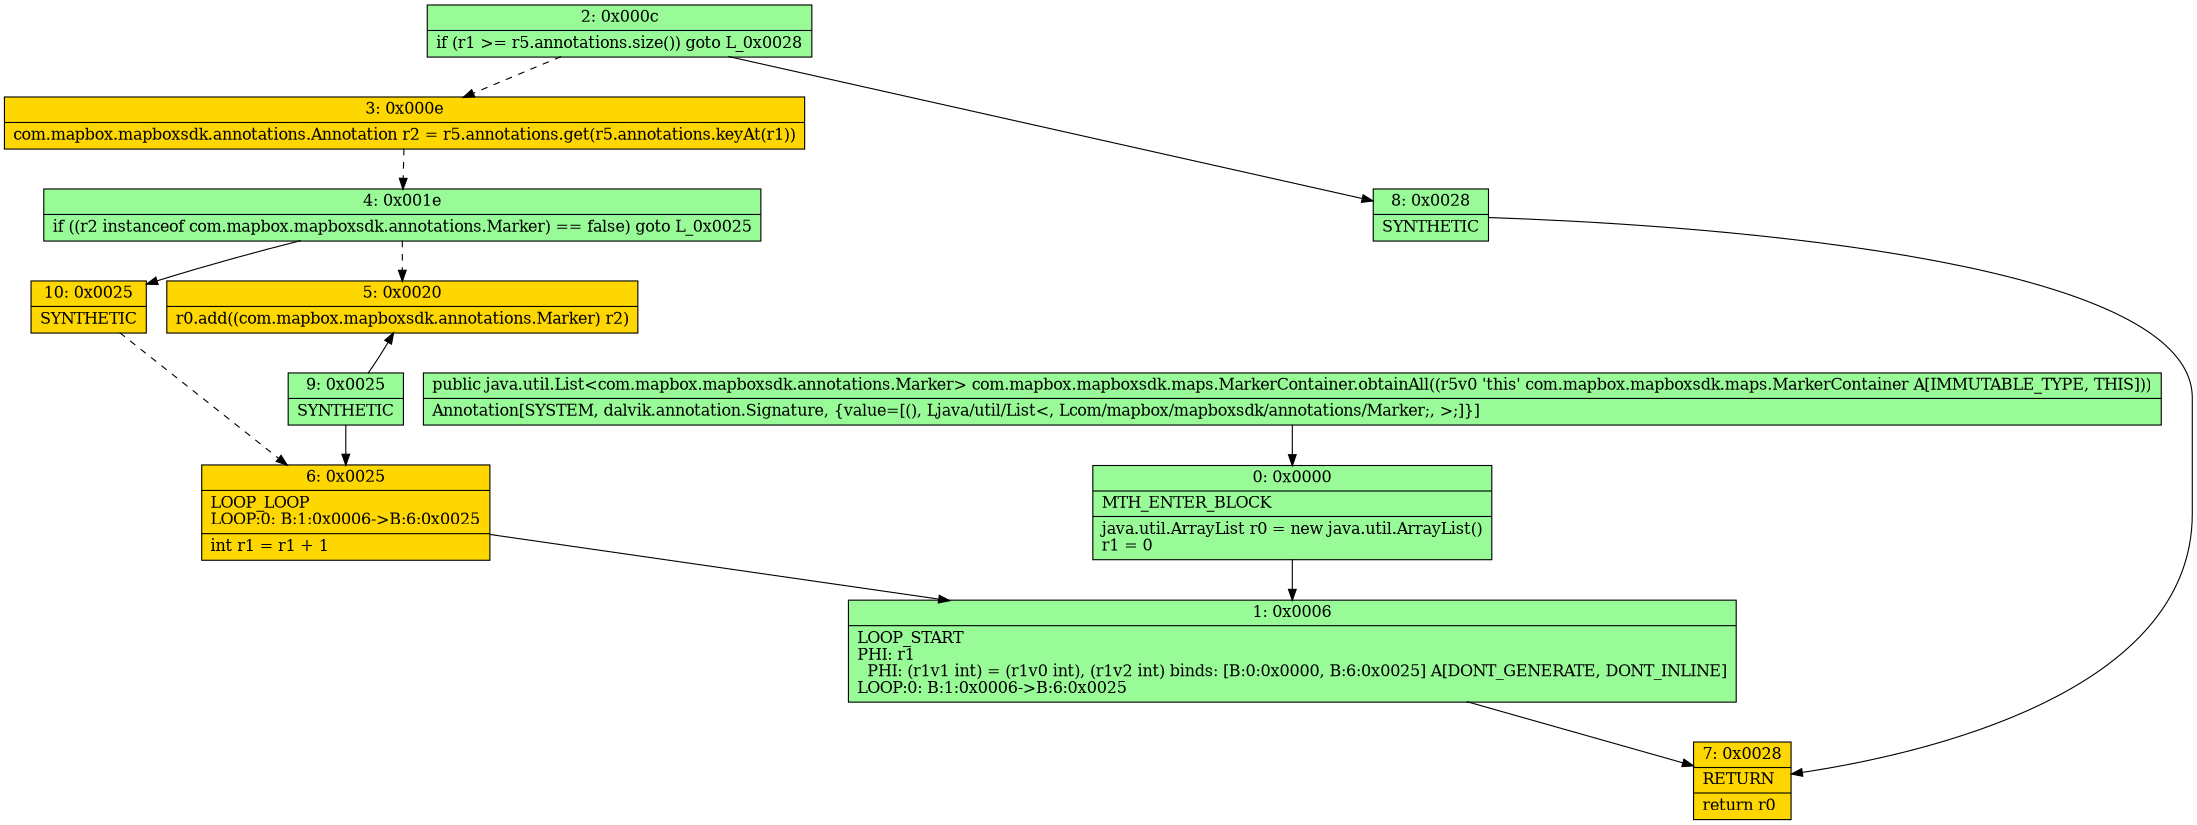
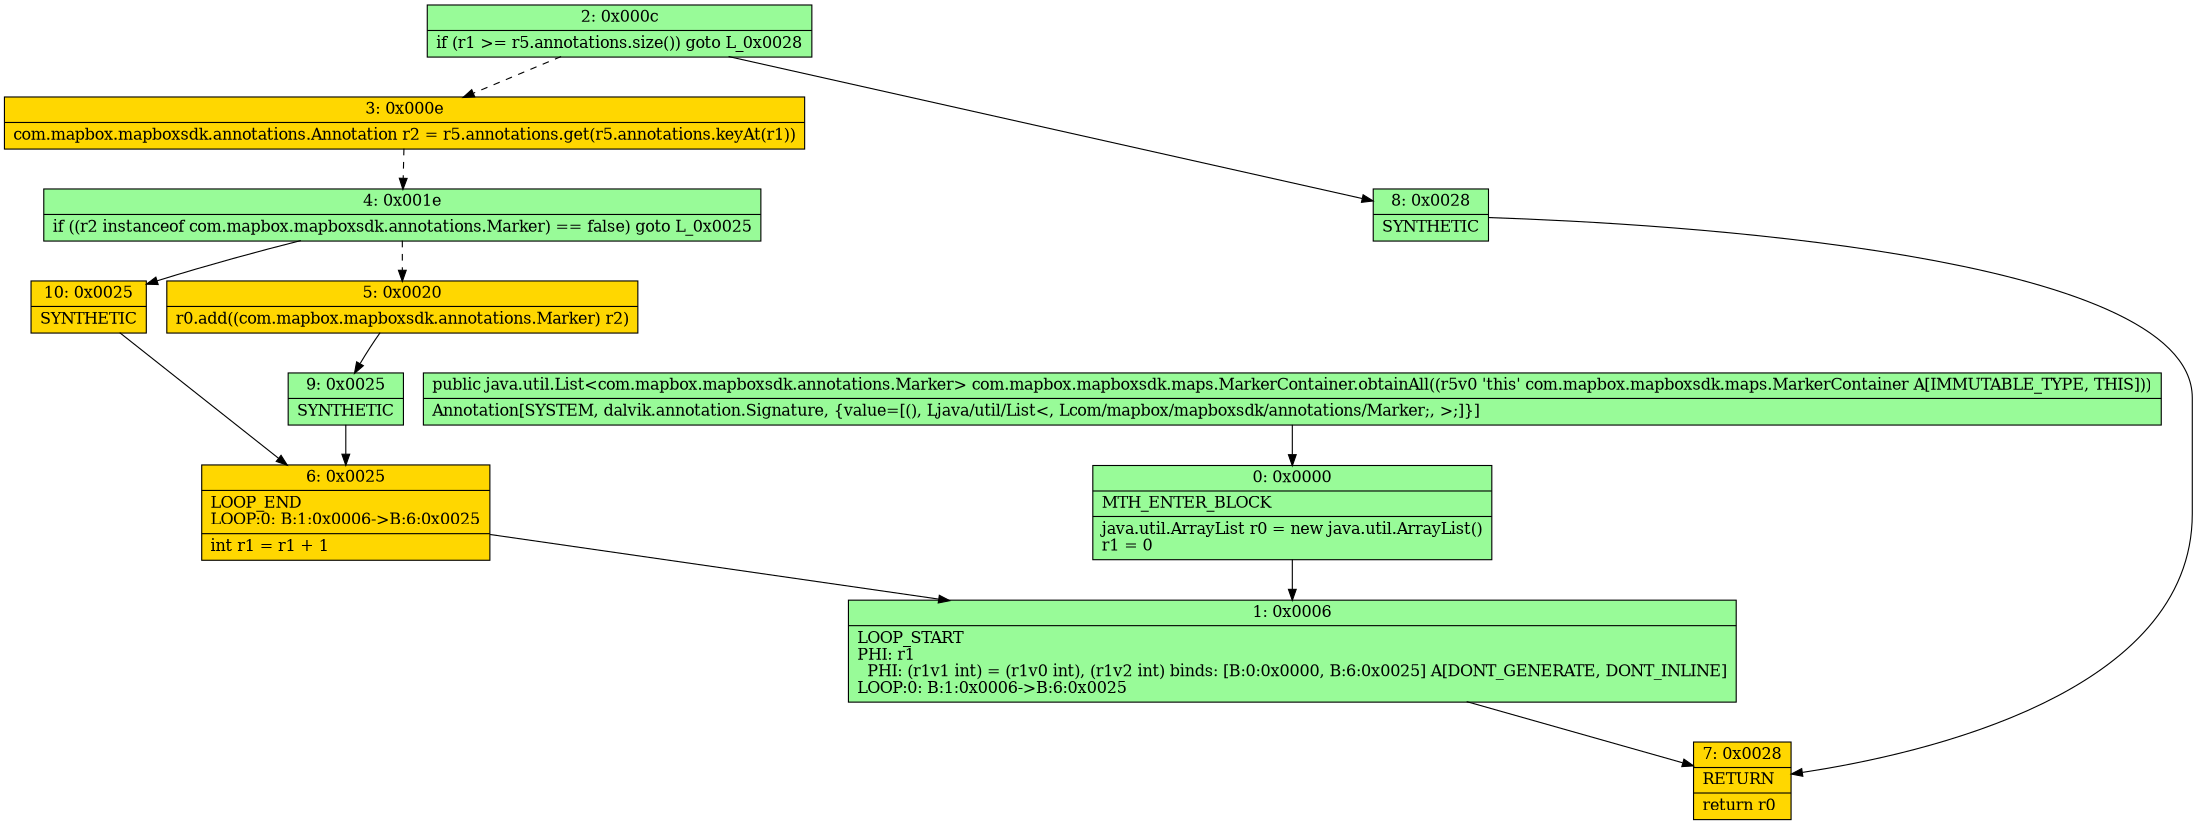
edge "9: 0x0025" -> "5: 0x0020": reversed
edge "10: 0x0025" -> "6: 0x0025": style dashed -> solid
node "6: 0x0025": text "LOOP_LOOP" -> "LOOP_END"
